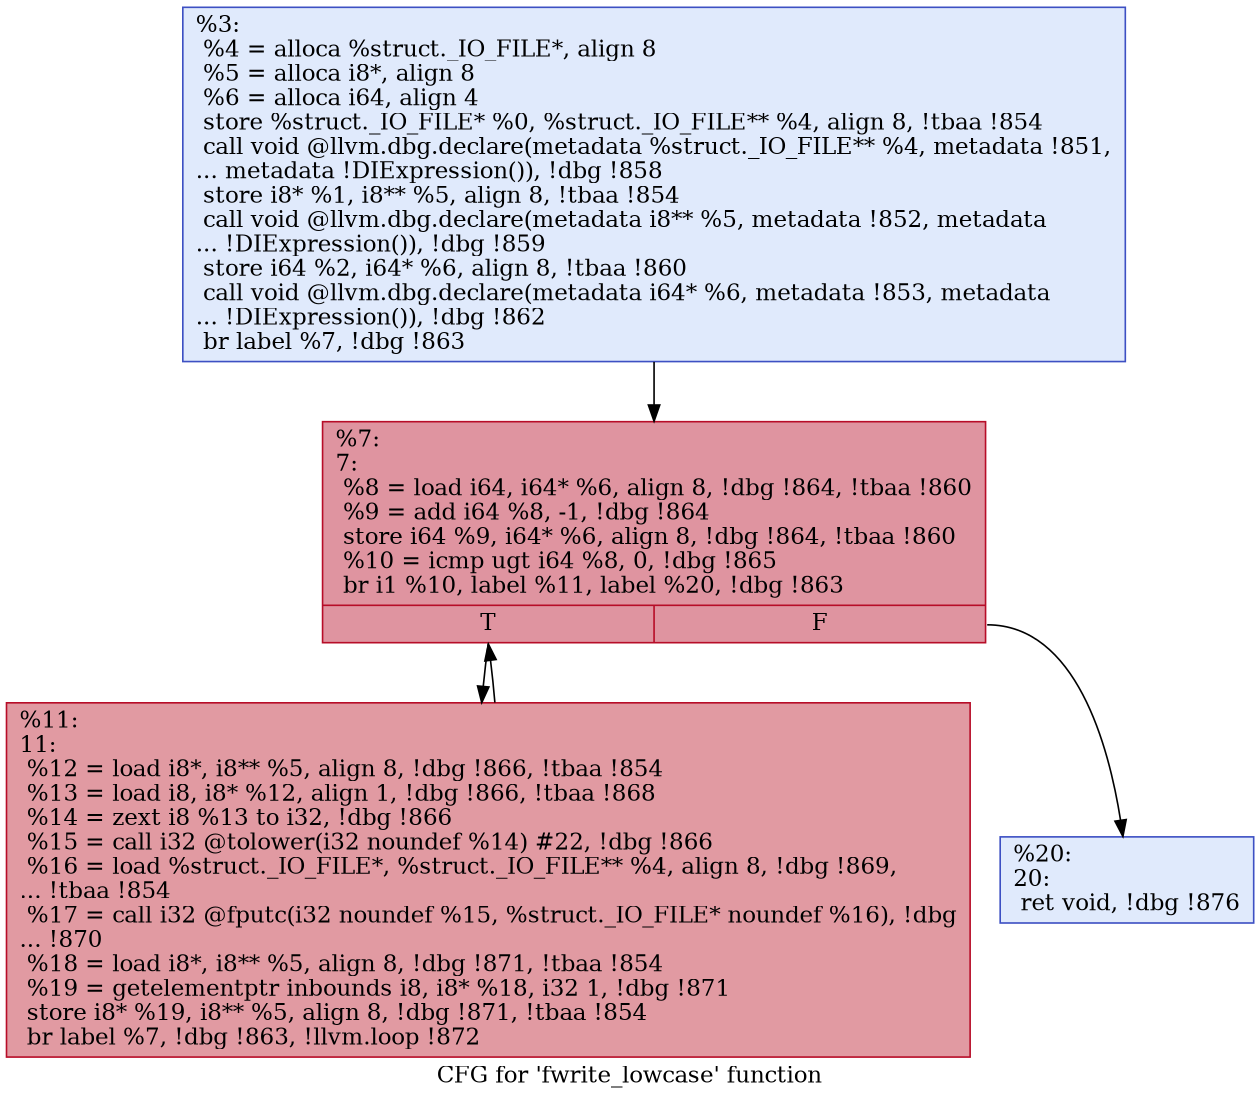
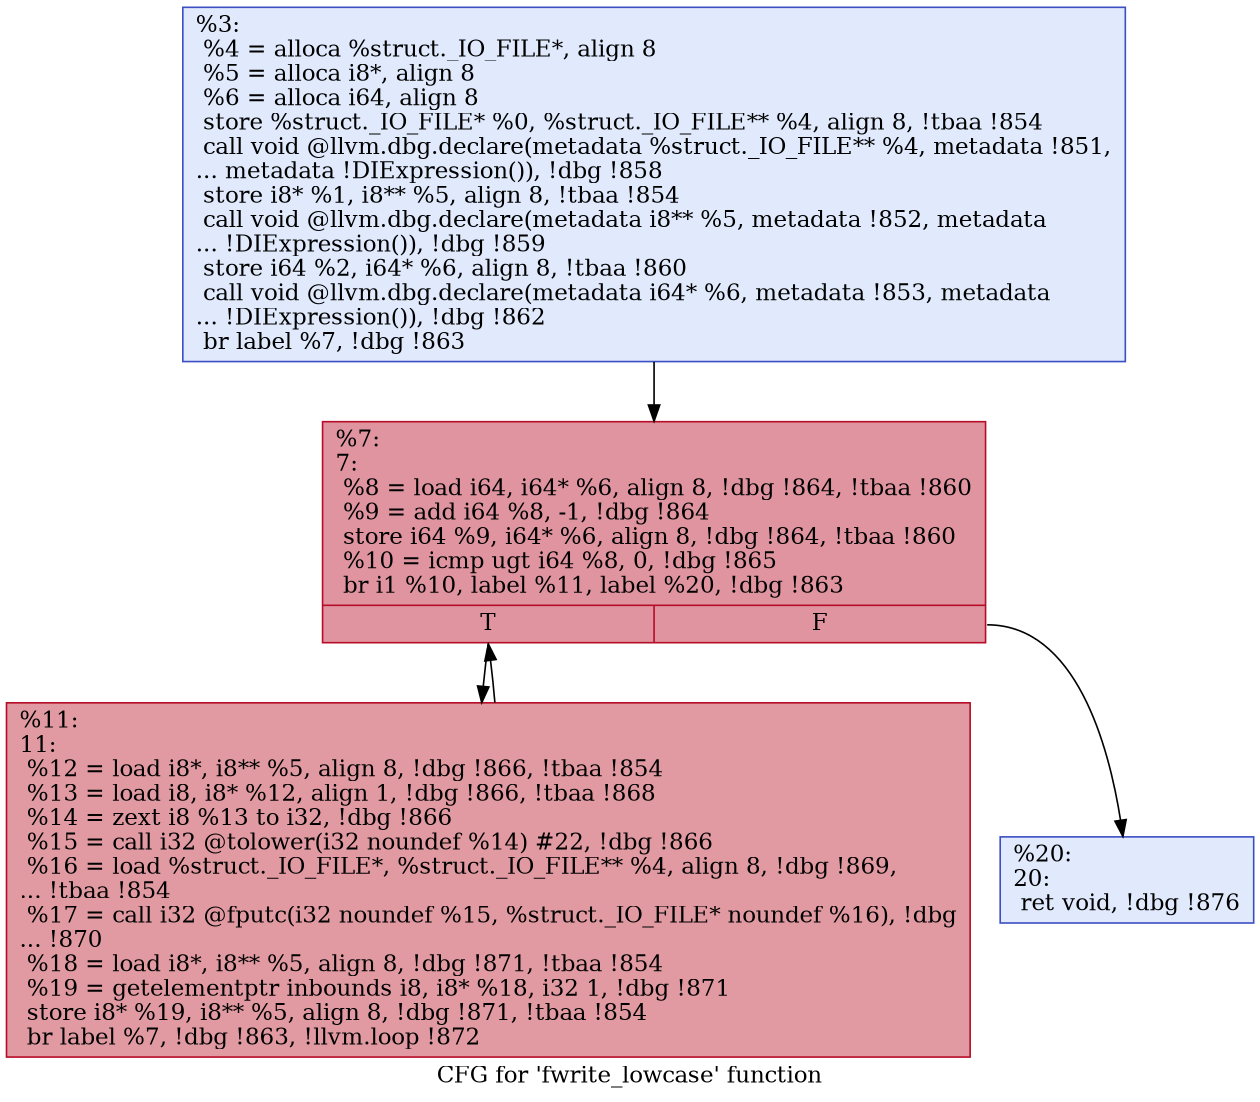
node "%3:": text "%6 = alloca i64, align 4" -> "%6 = alloca i64, align 8"
